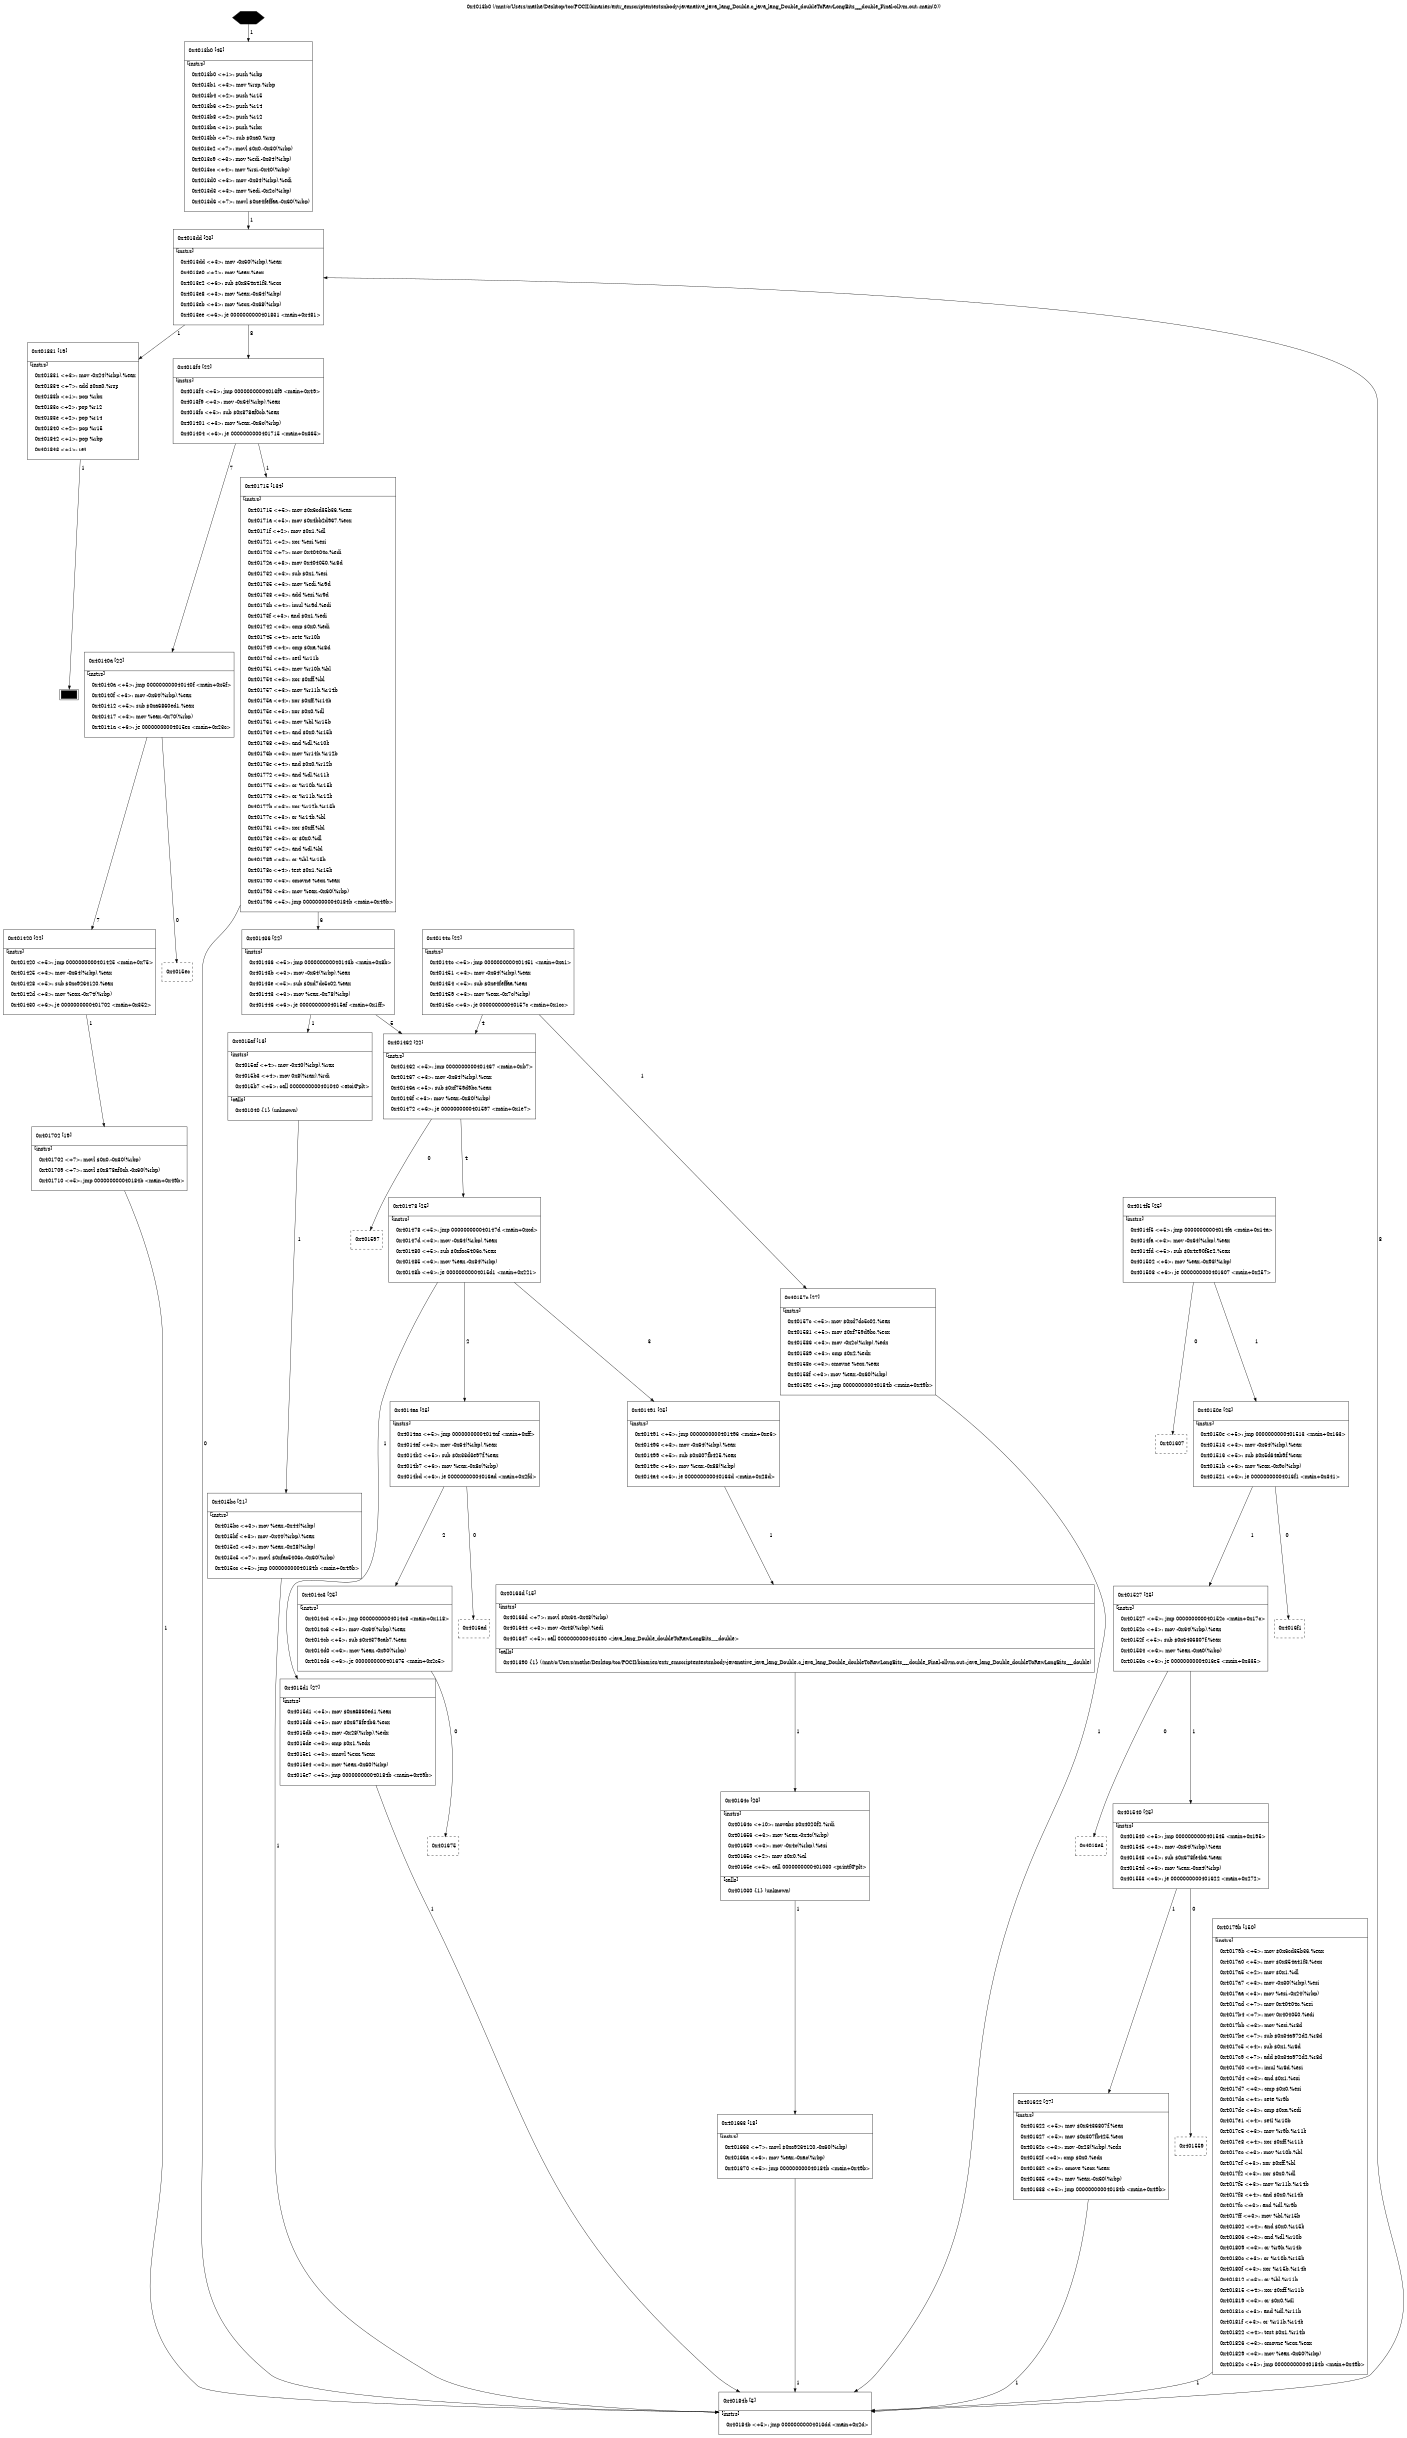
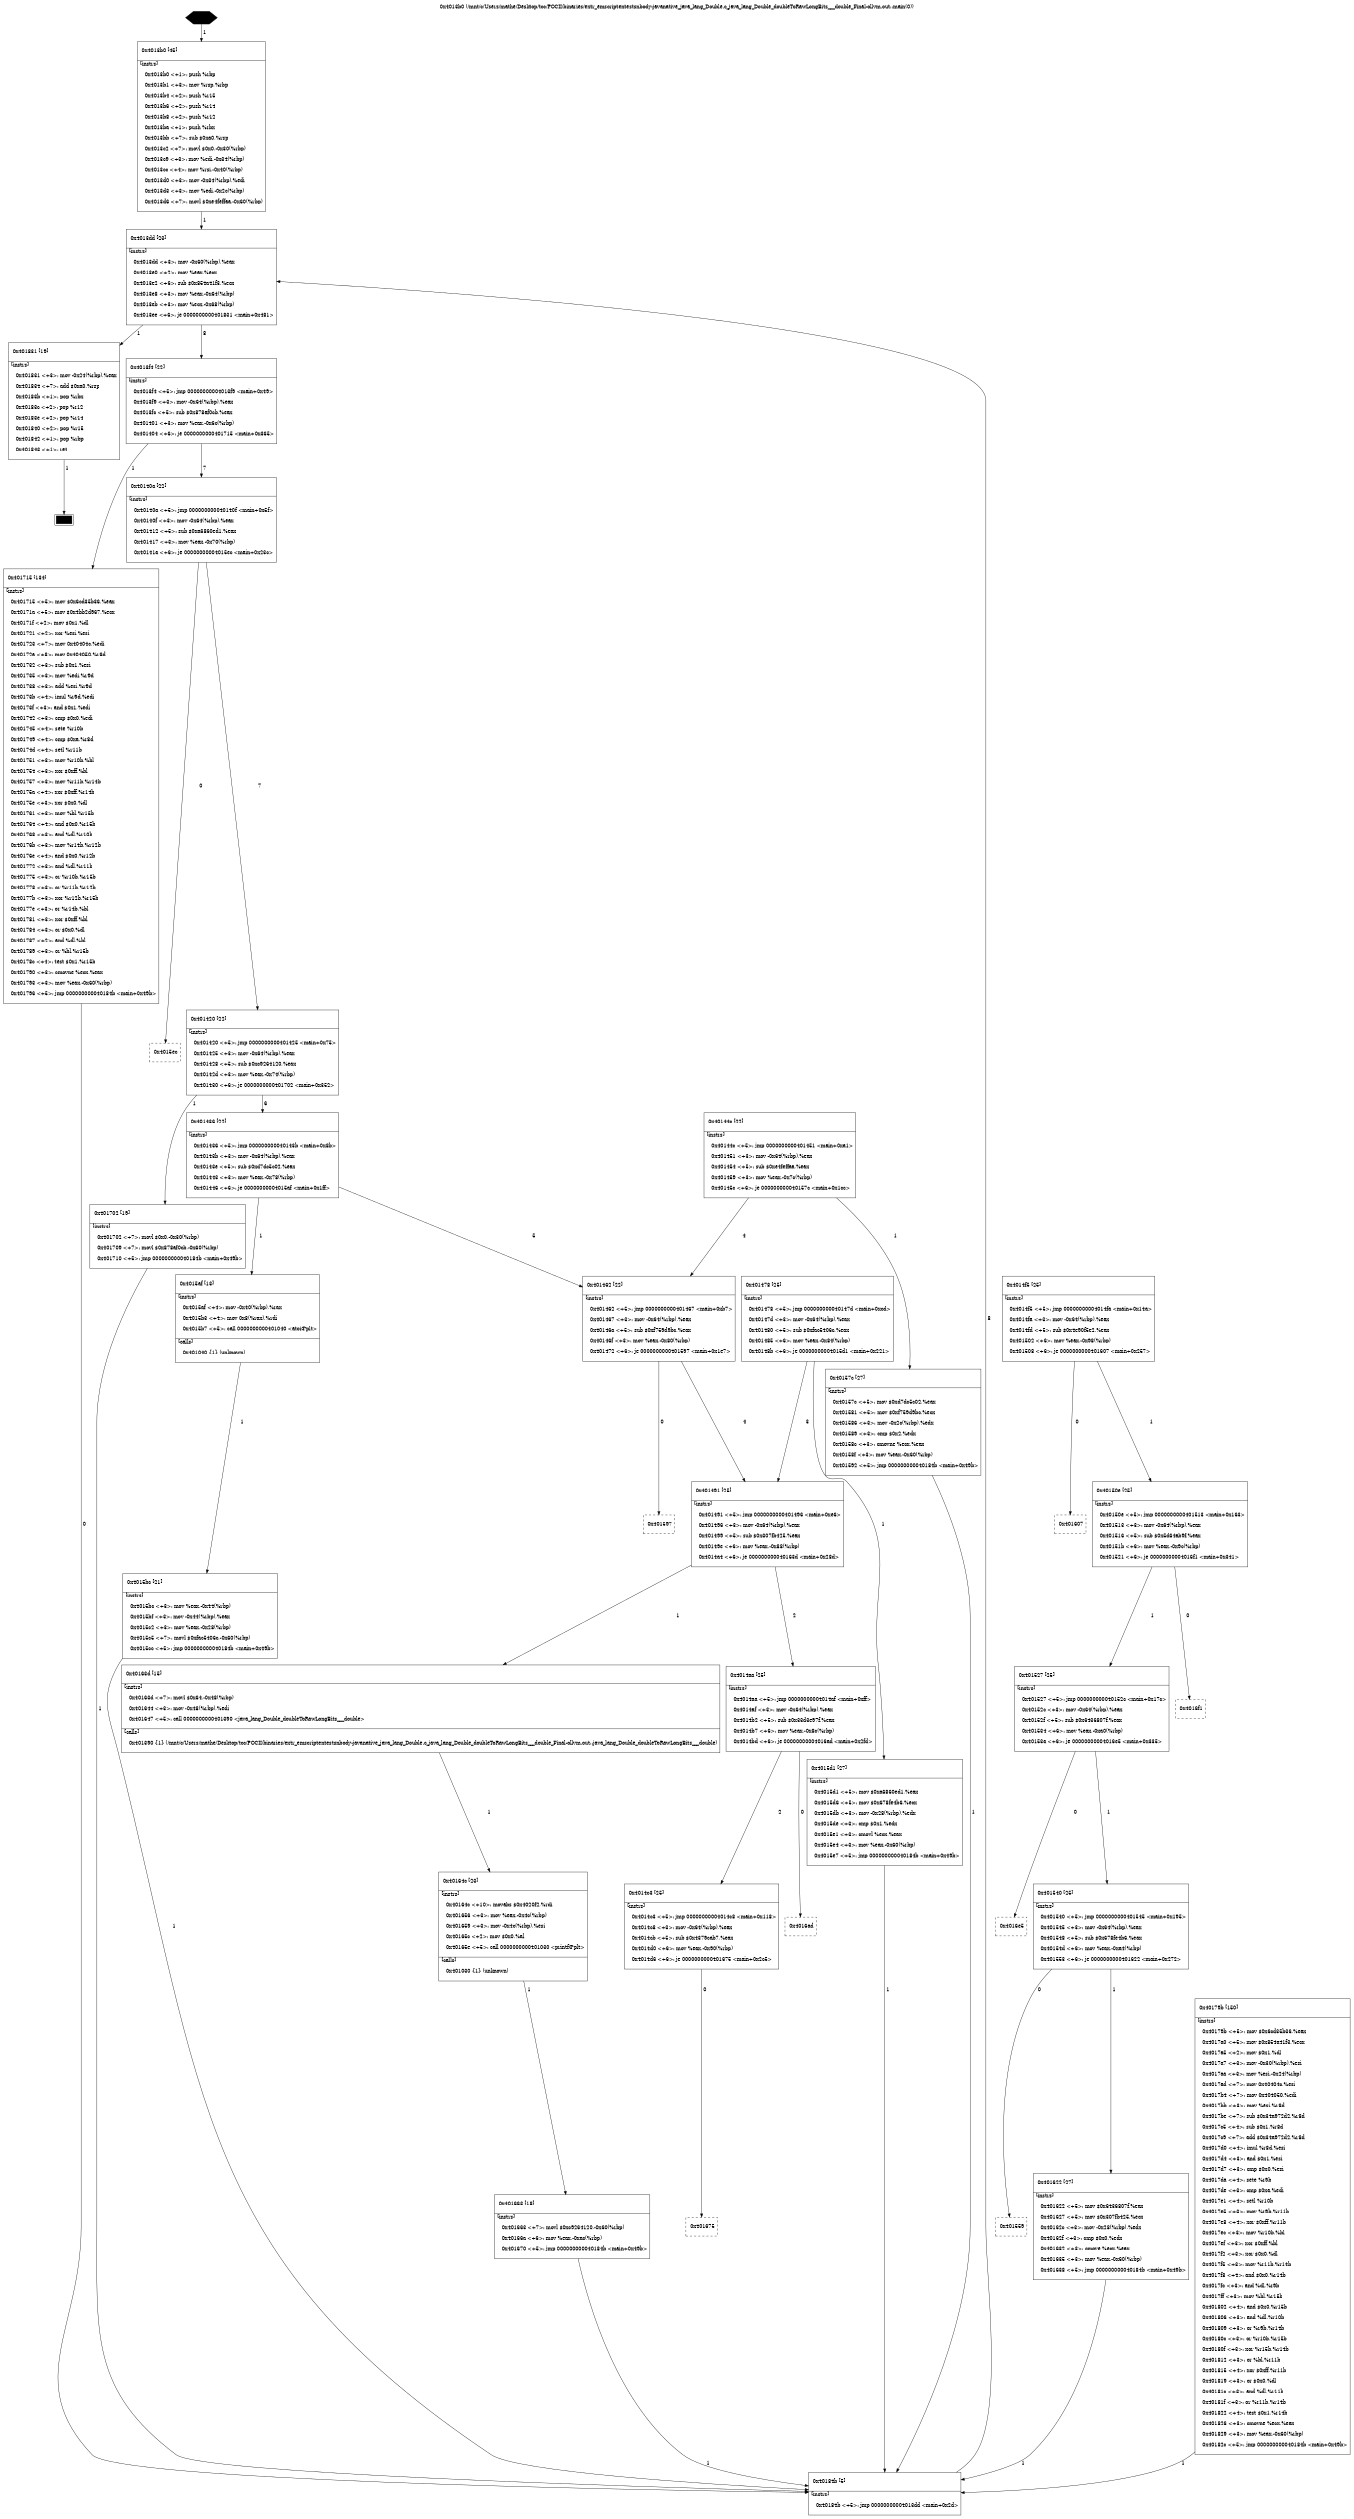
edge "0x401715 [134]" -> "0x401436 [22]": now "0x401420 [22]" -> "0x401436 [22]"
edge "0x401462 [22]" -> "0x401478 [25]": now "0x401462 [22]" -> "0x401491 [25]"
edge "0x401478 [25]" -> "0x4014aa [25]": now "0x401491 [25]" -> "0x4014aa [25]"
